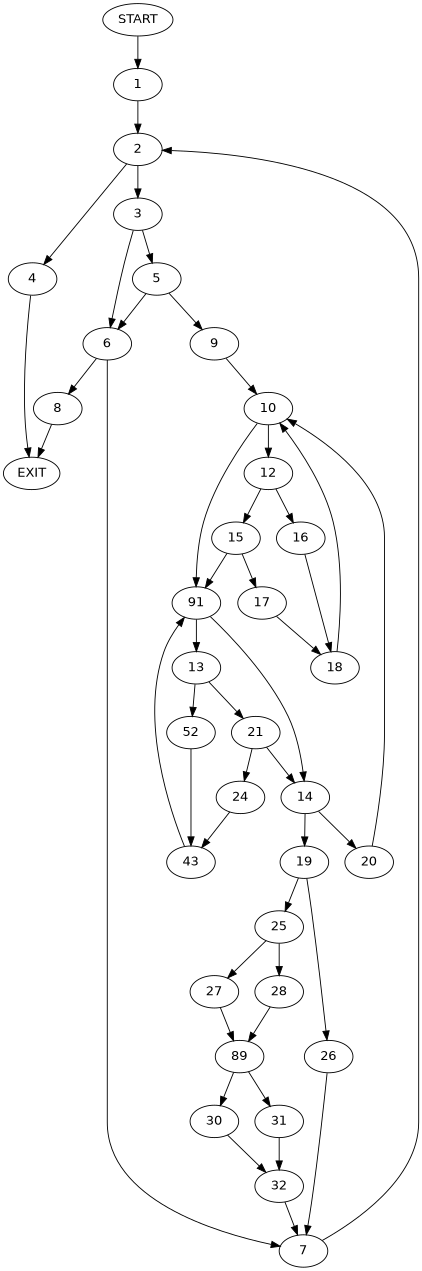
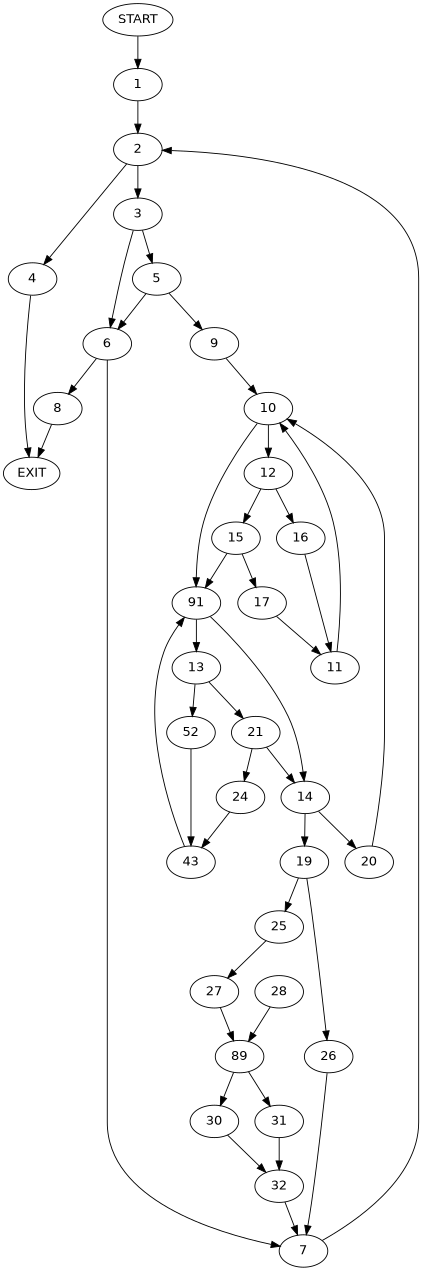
node "18": label "18" -> "11"
edge "25" -> "28": removed
